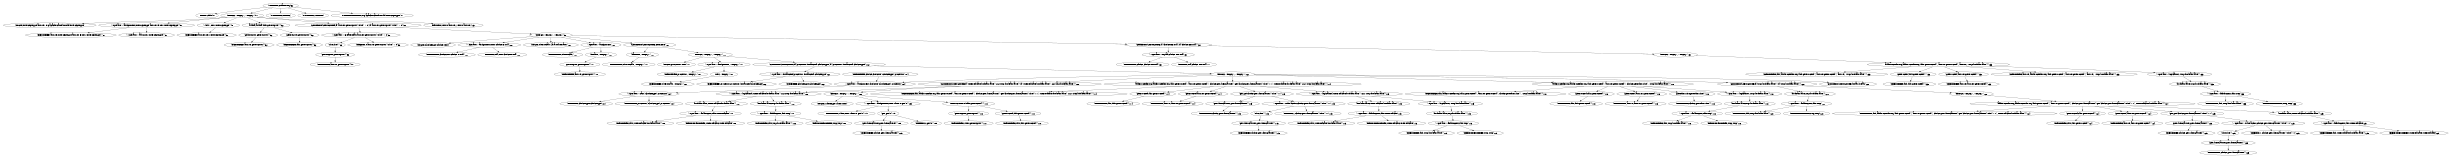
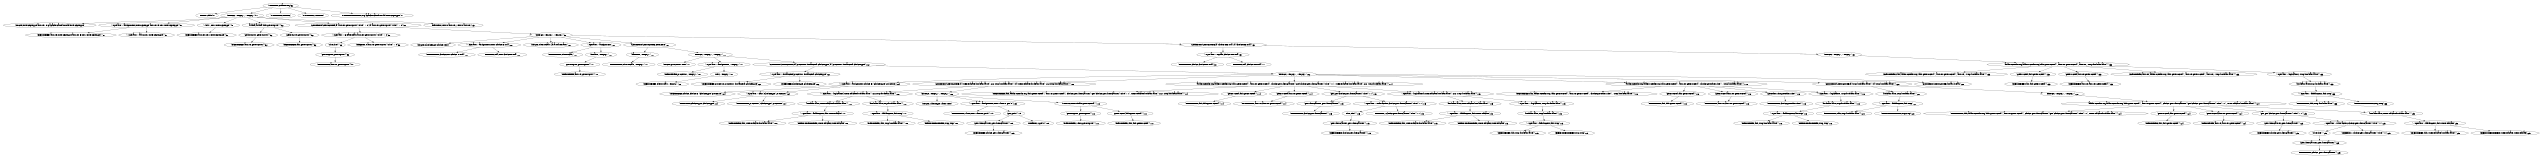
edge "(IDENTIFIER,choice,choice = (ChoiceType) processor)" -> "(<operator>.assignment,choice = (ChoiceType) processor)": reversed
